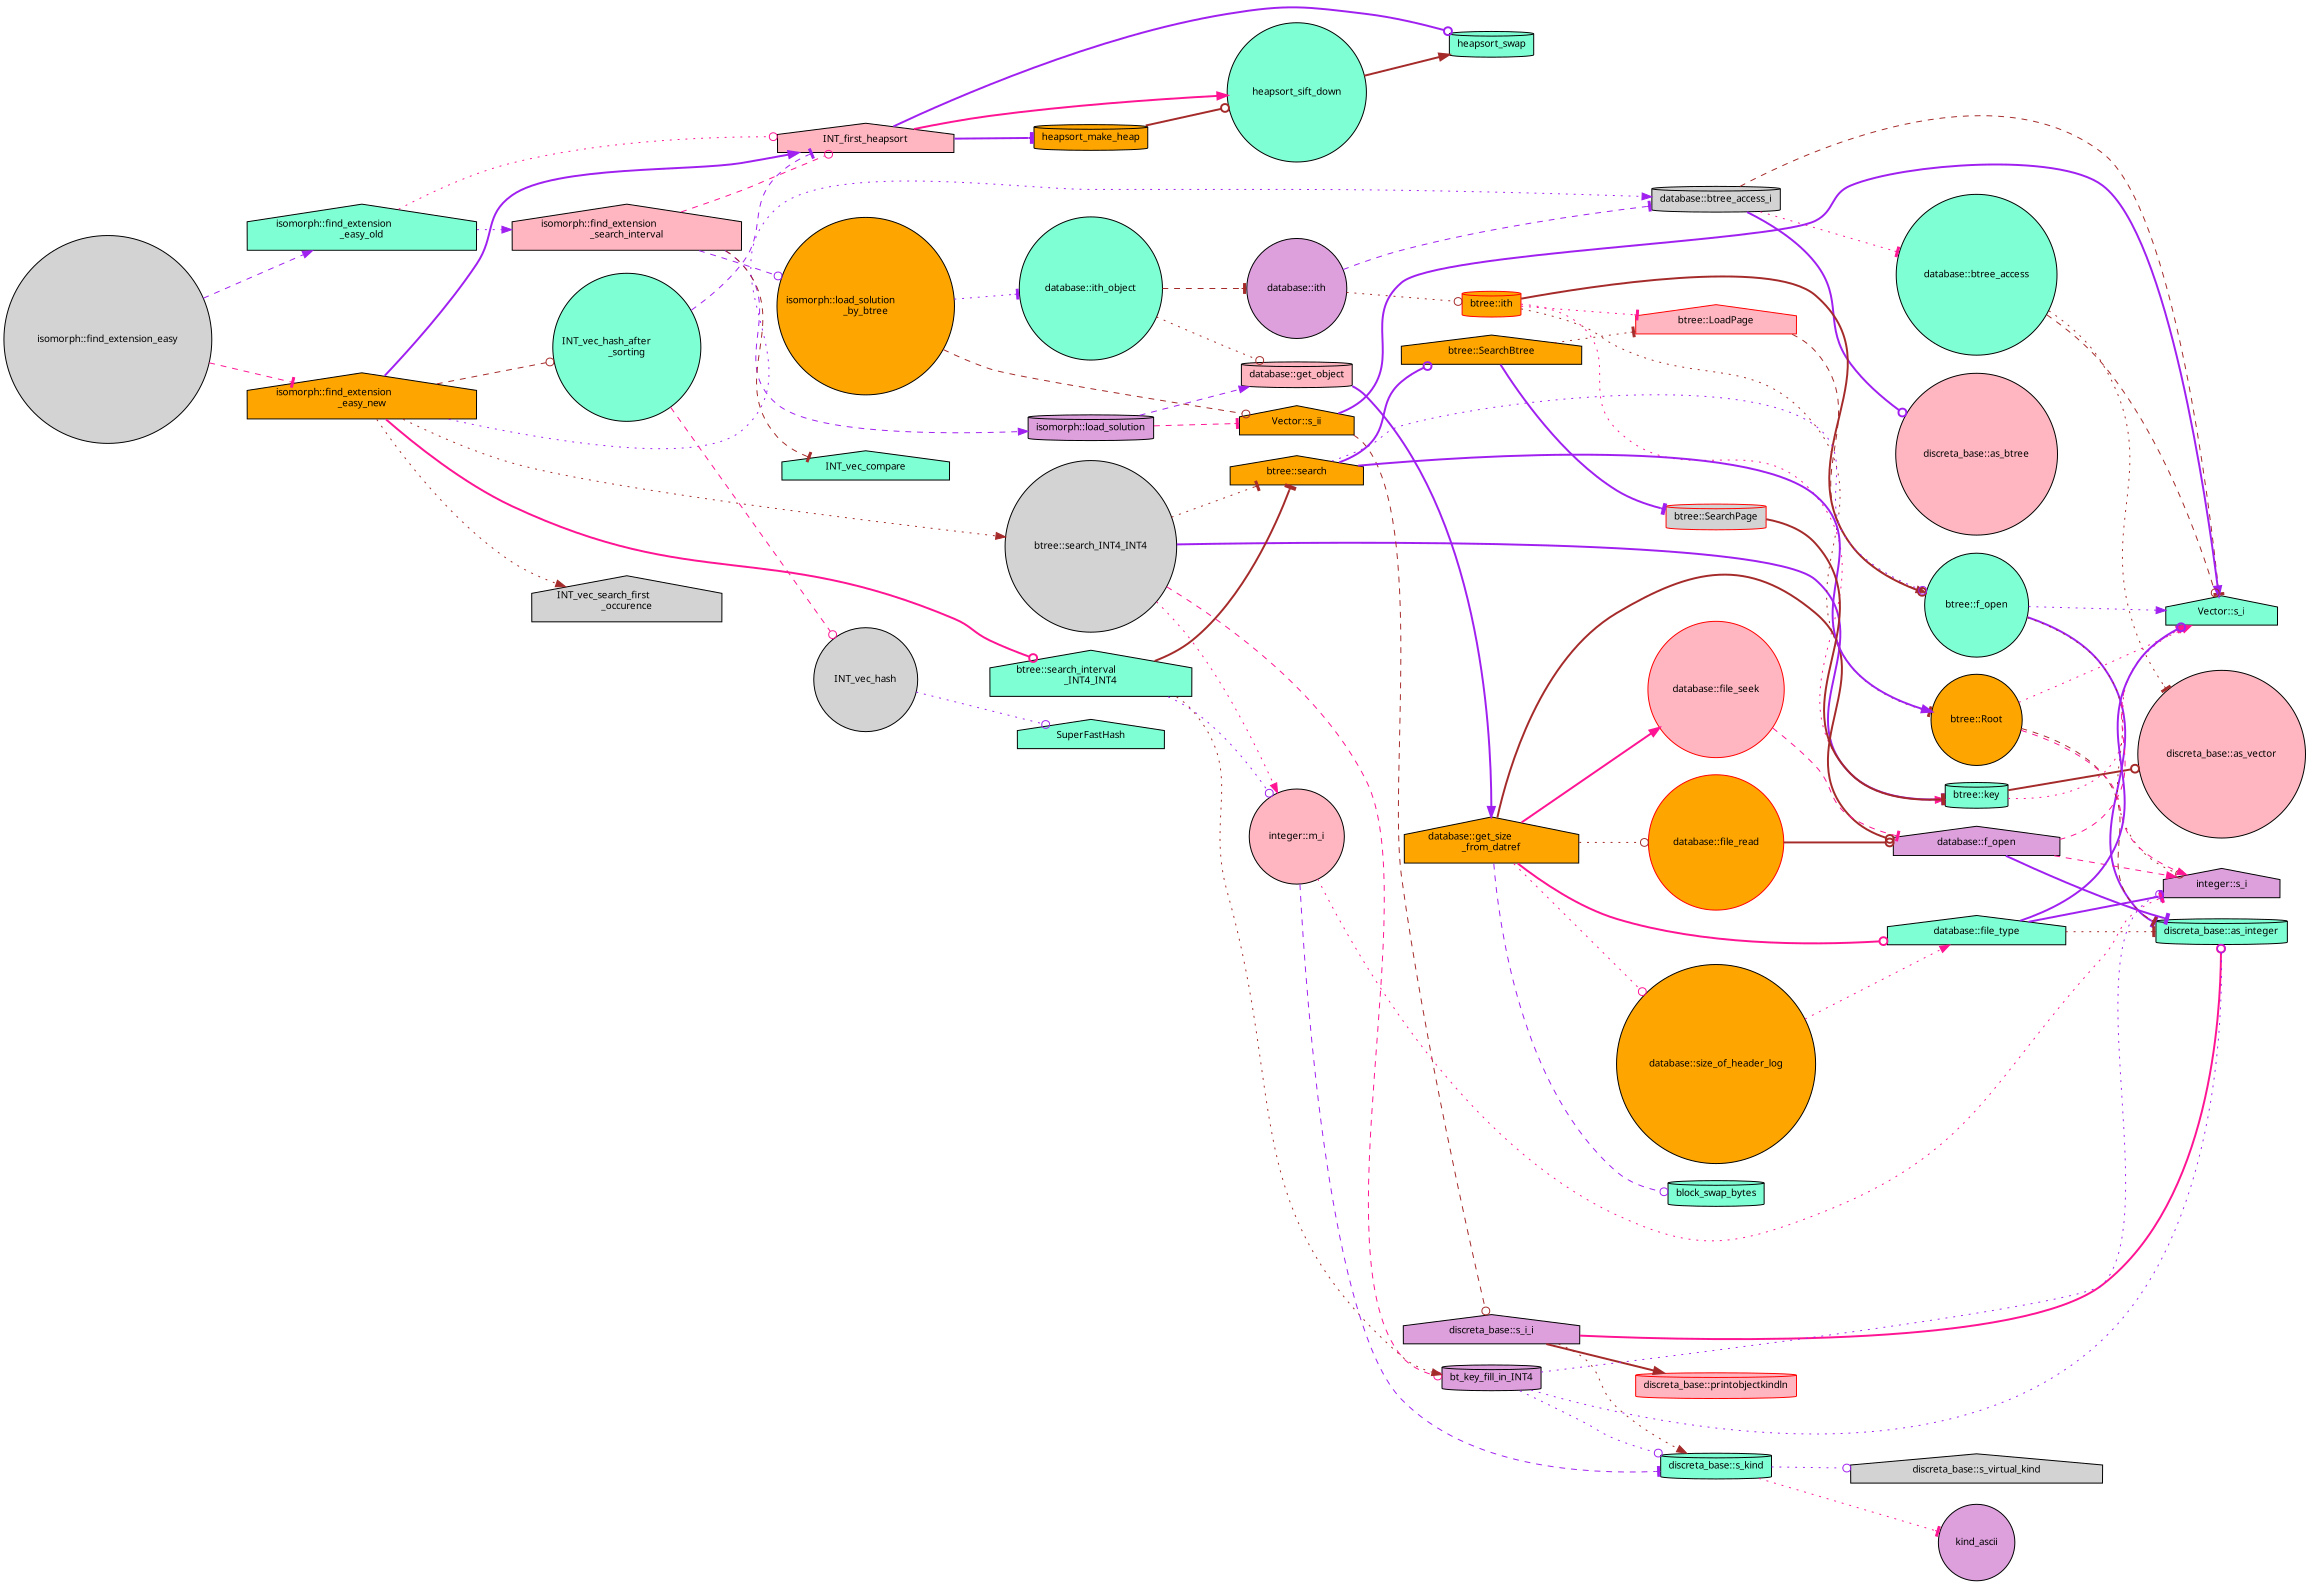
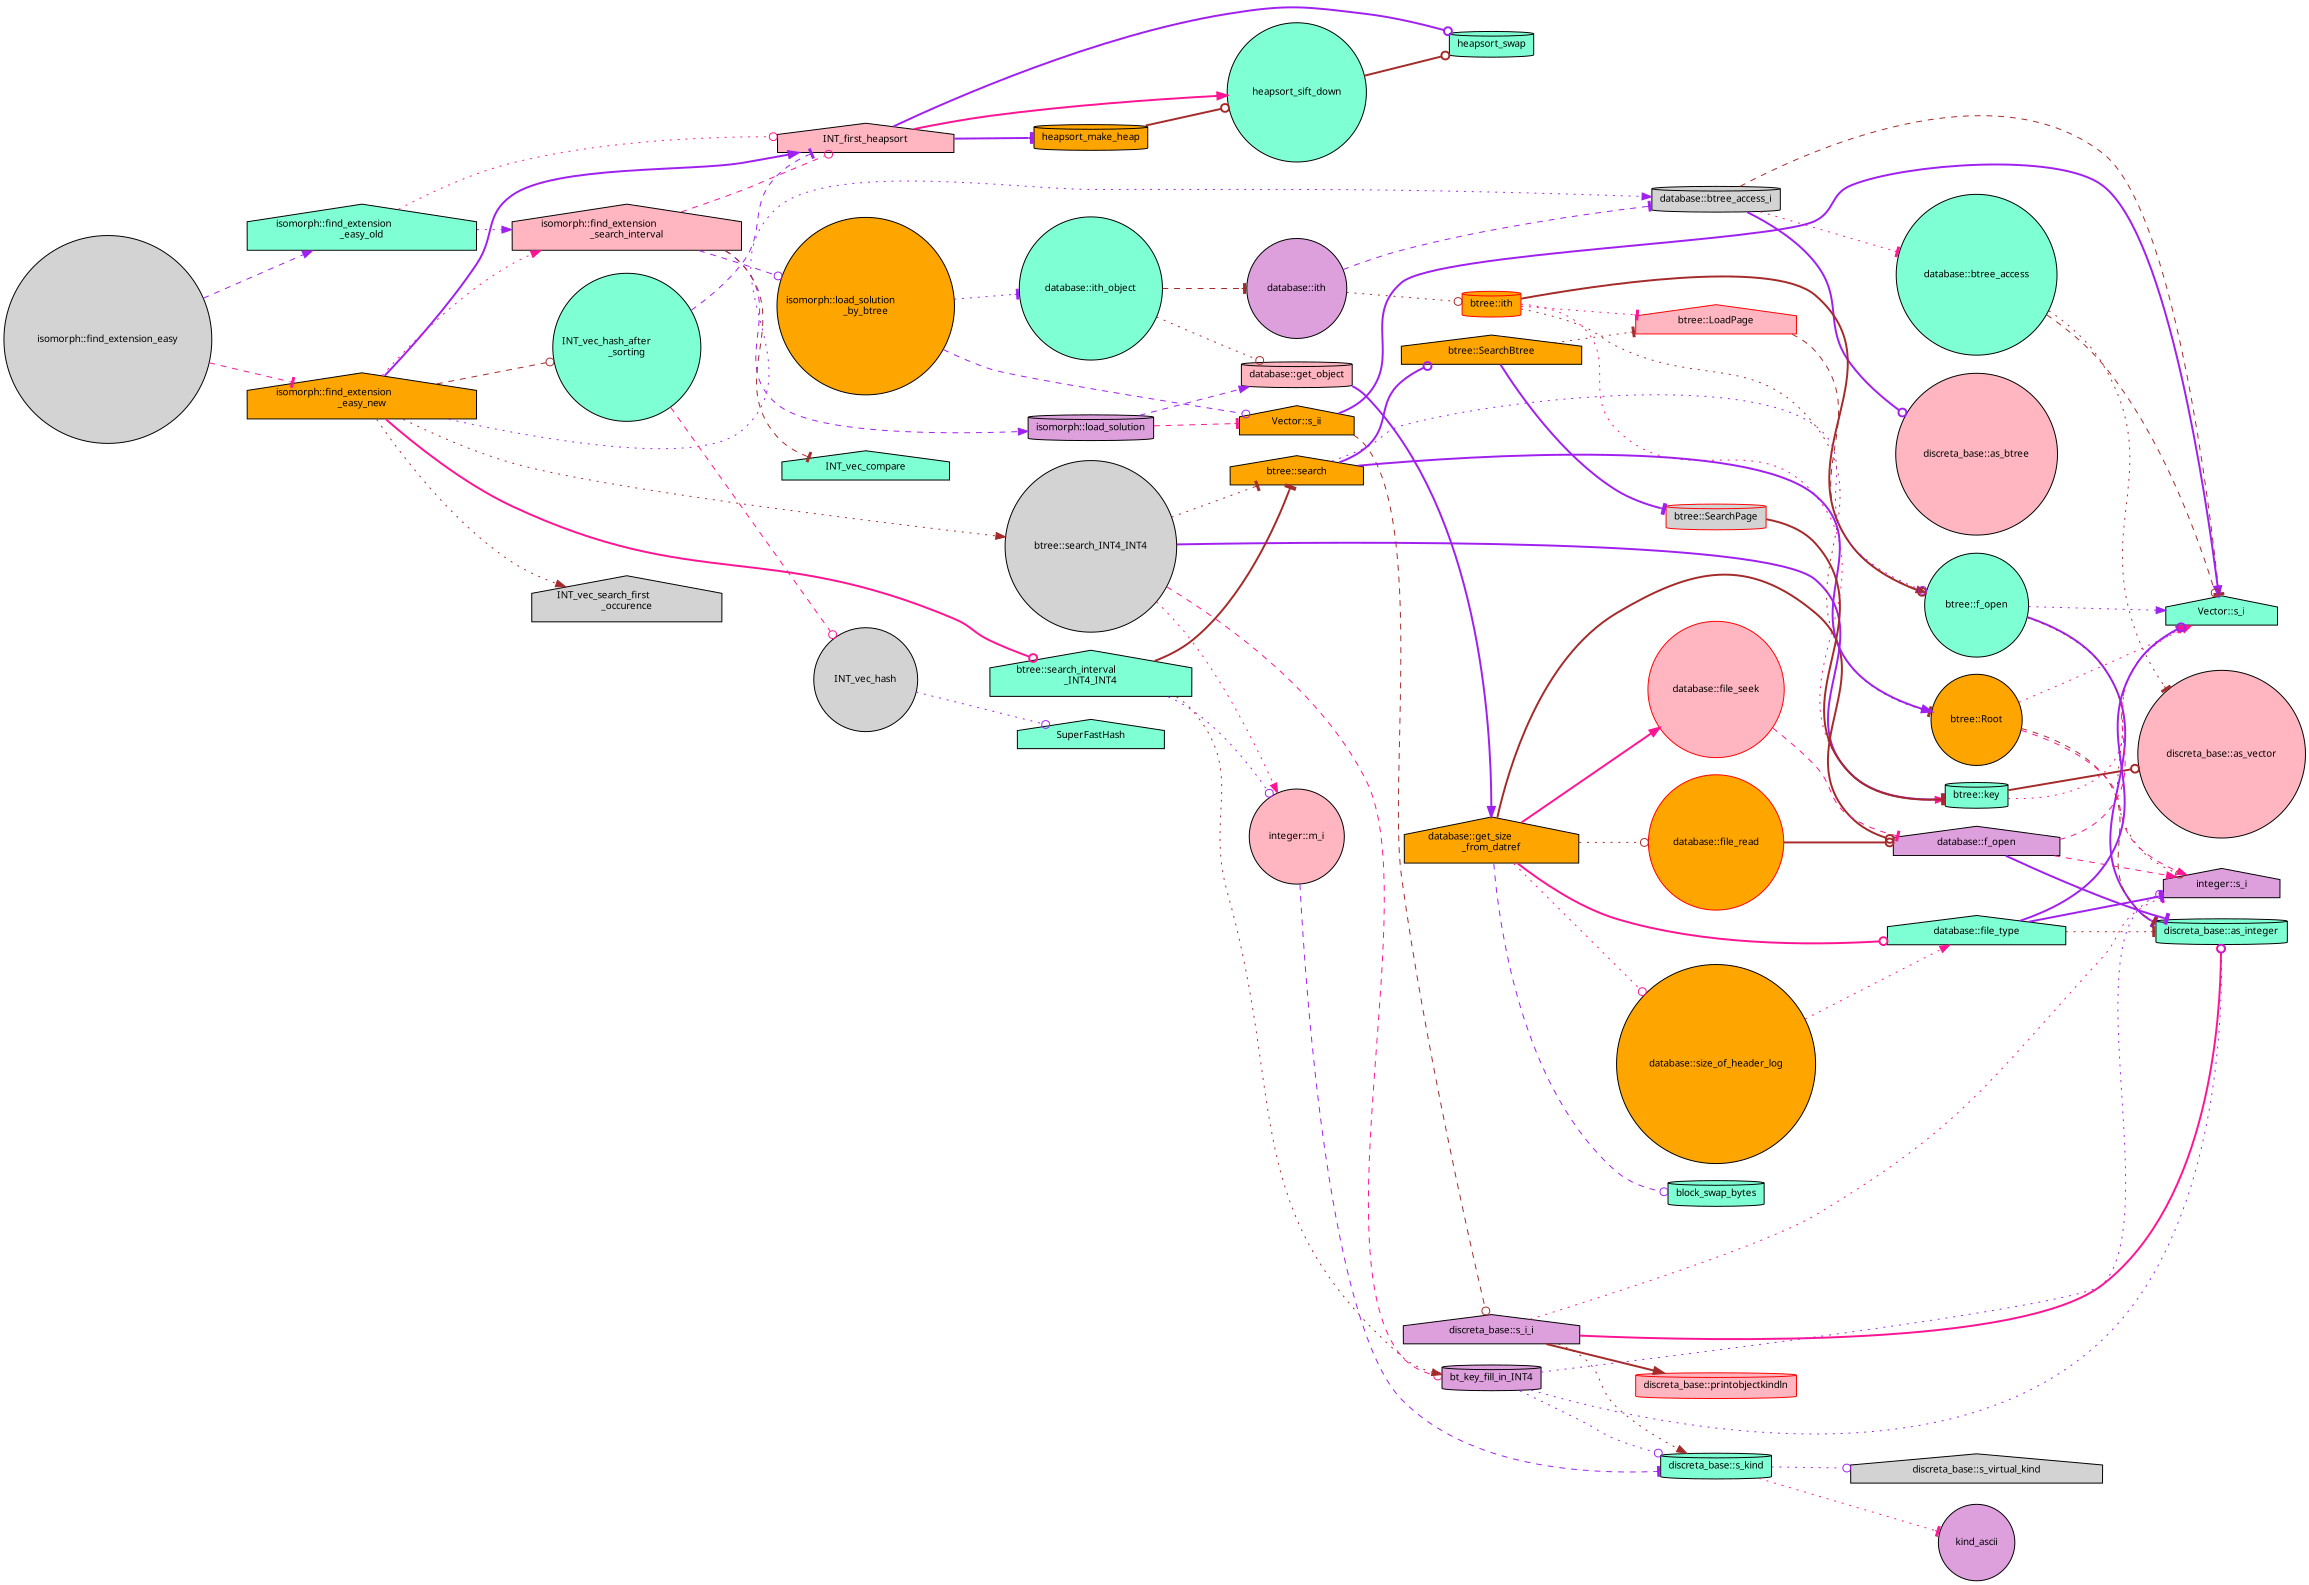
edge "heapsort_sift_down" -> "heapsort_swap": arrowhead normal -> odot
edge "isomorph::find_extension _easy_new" -> "isomorph::find_extension _search_interval": added
edge "isomorph::load_solution _by_btree" -> "Vector::s_ii": color brown -> purple
edge "integer::m_i" -> "integer::s_i": now "discreta_base::s_i_i" -> "integer::s_i"
